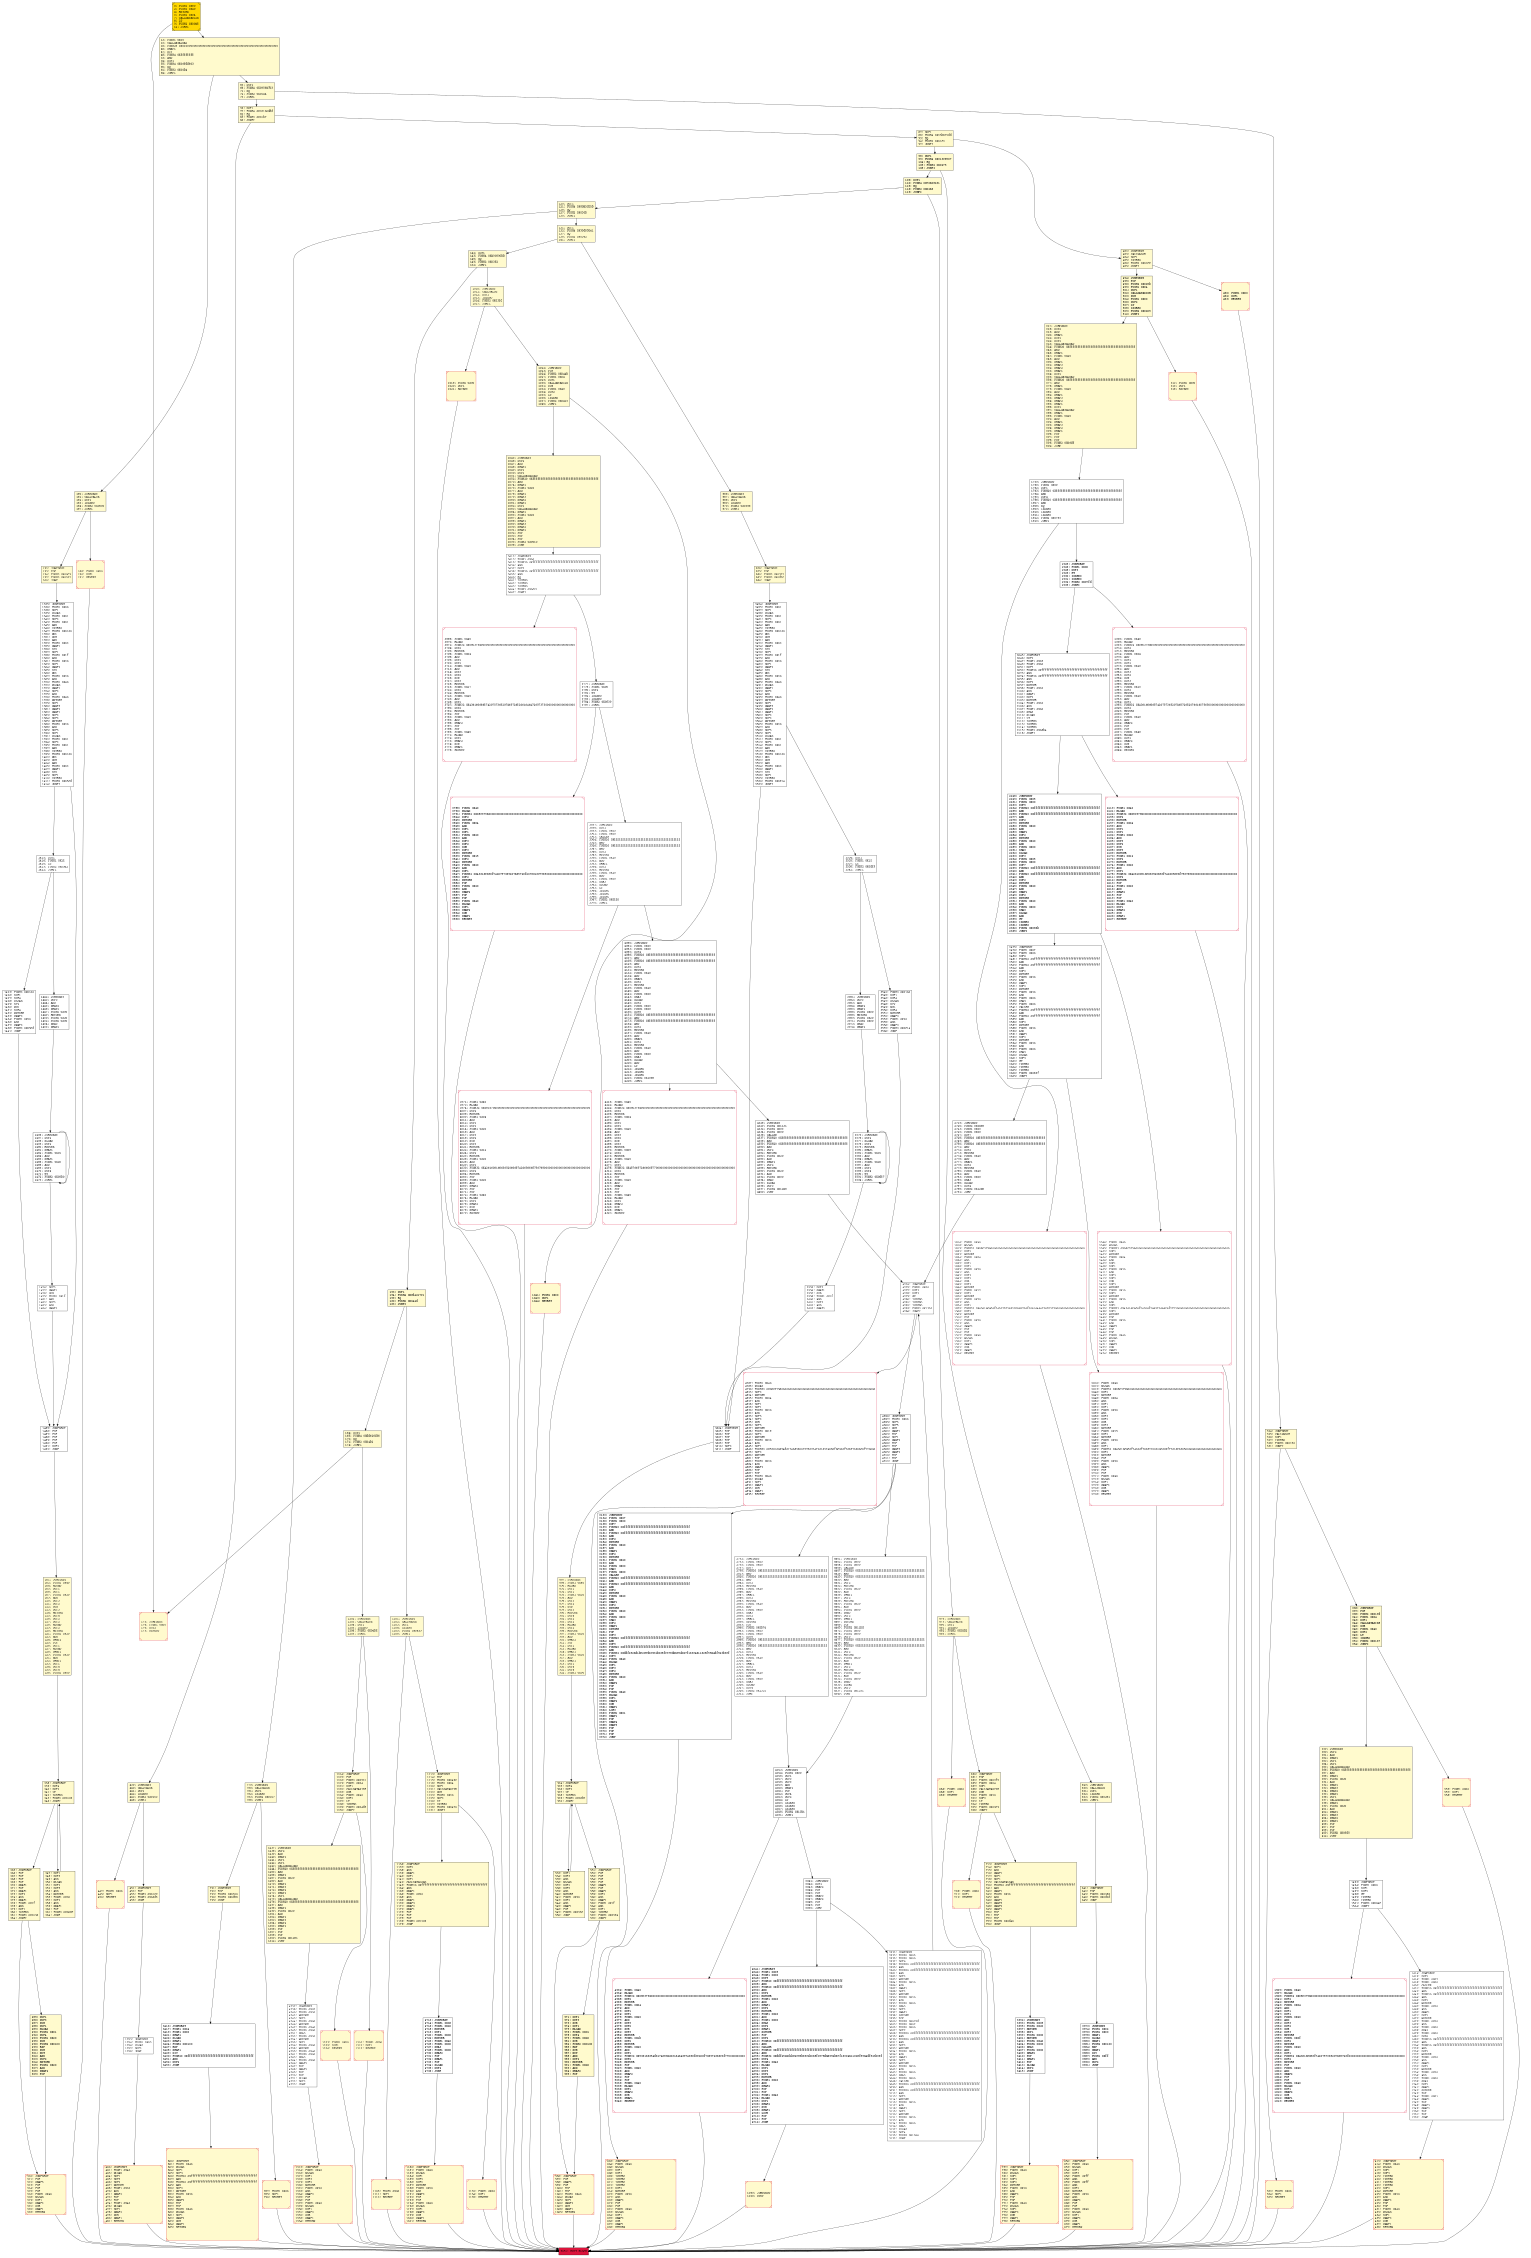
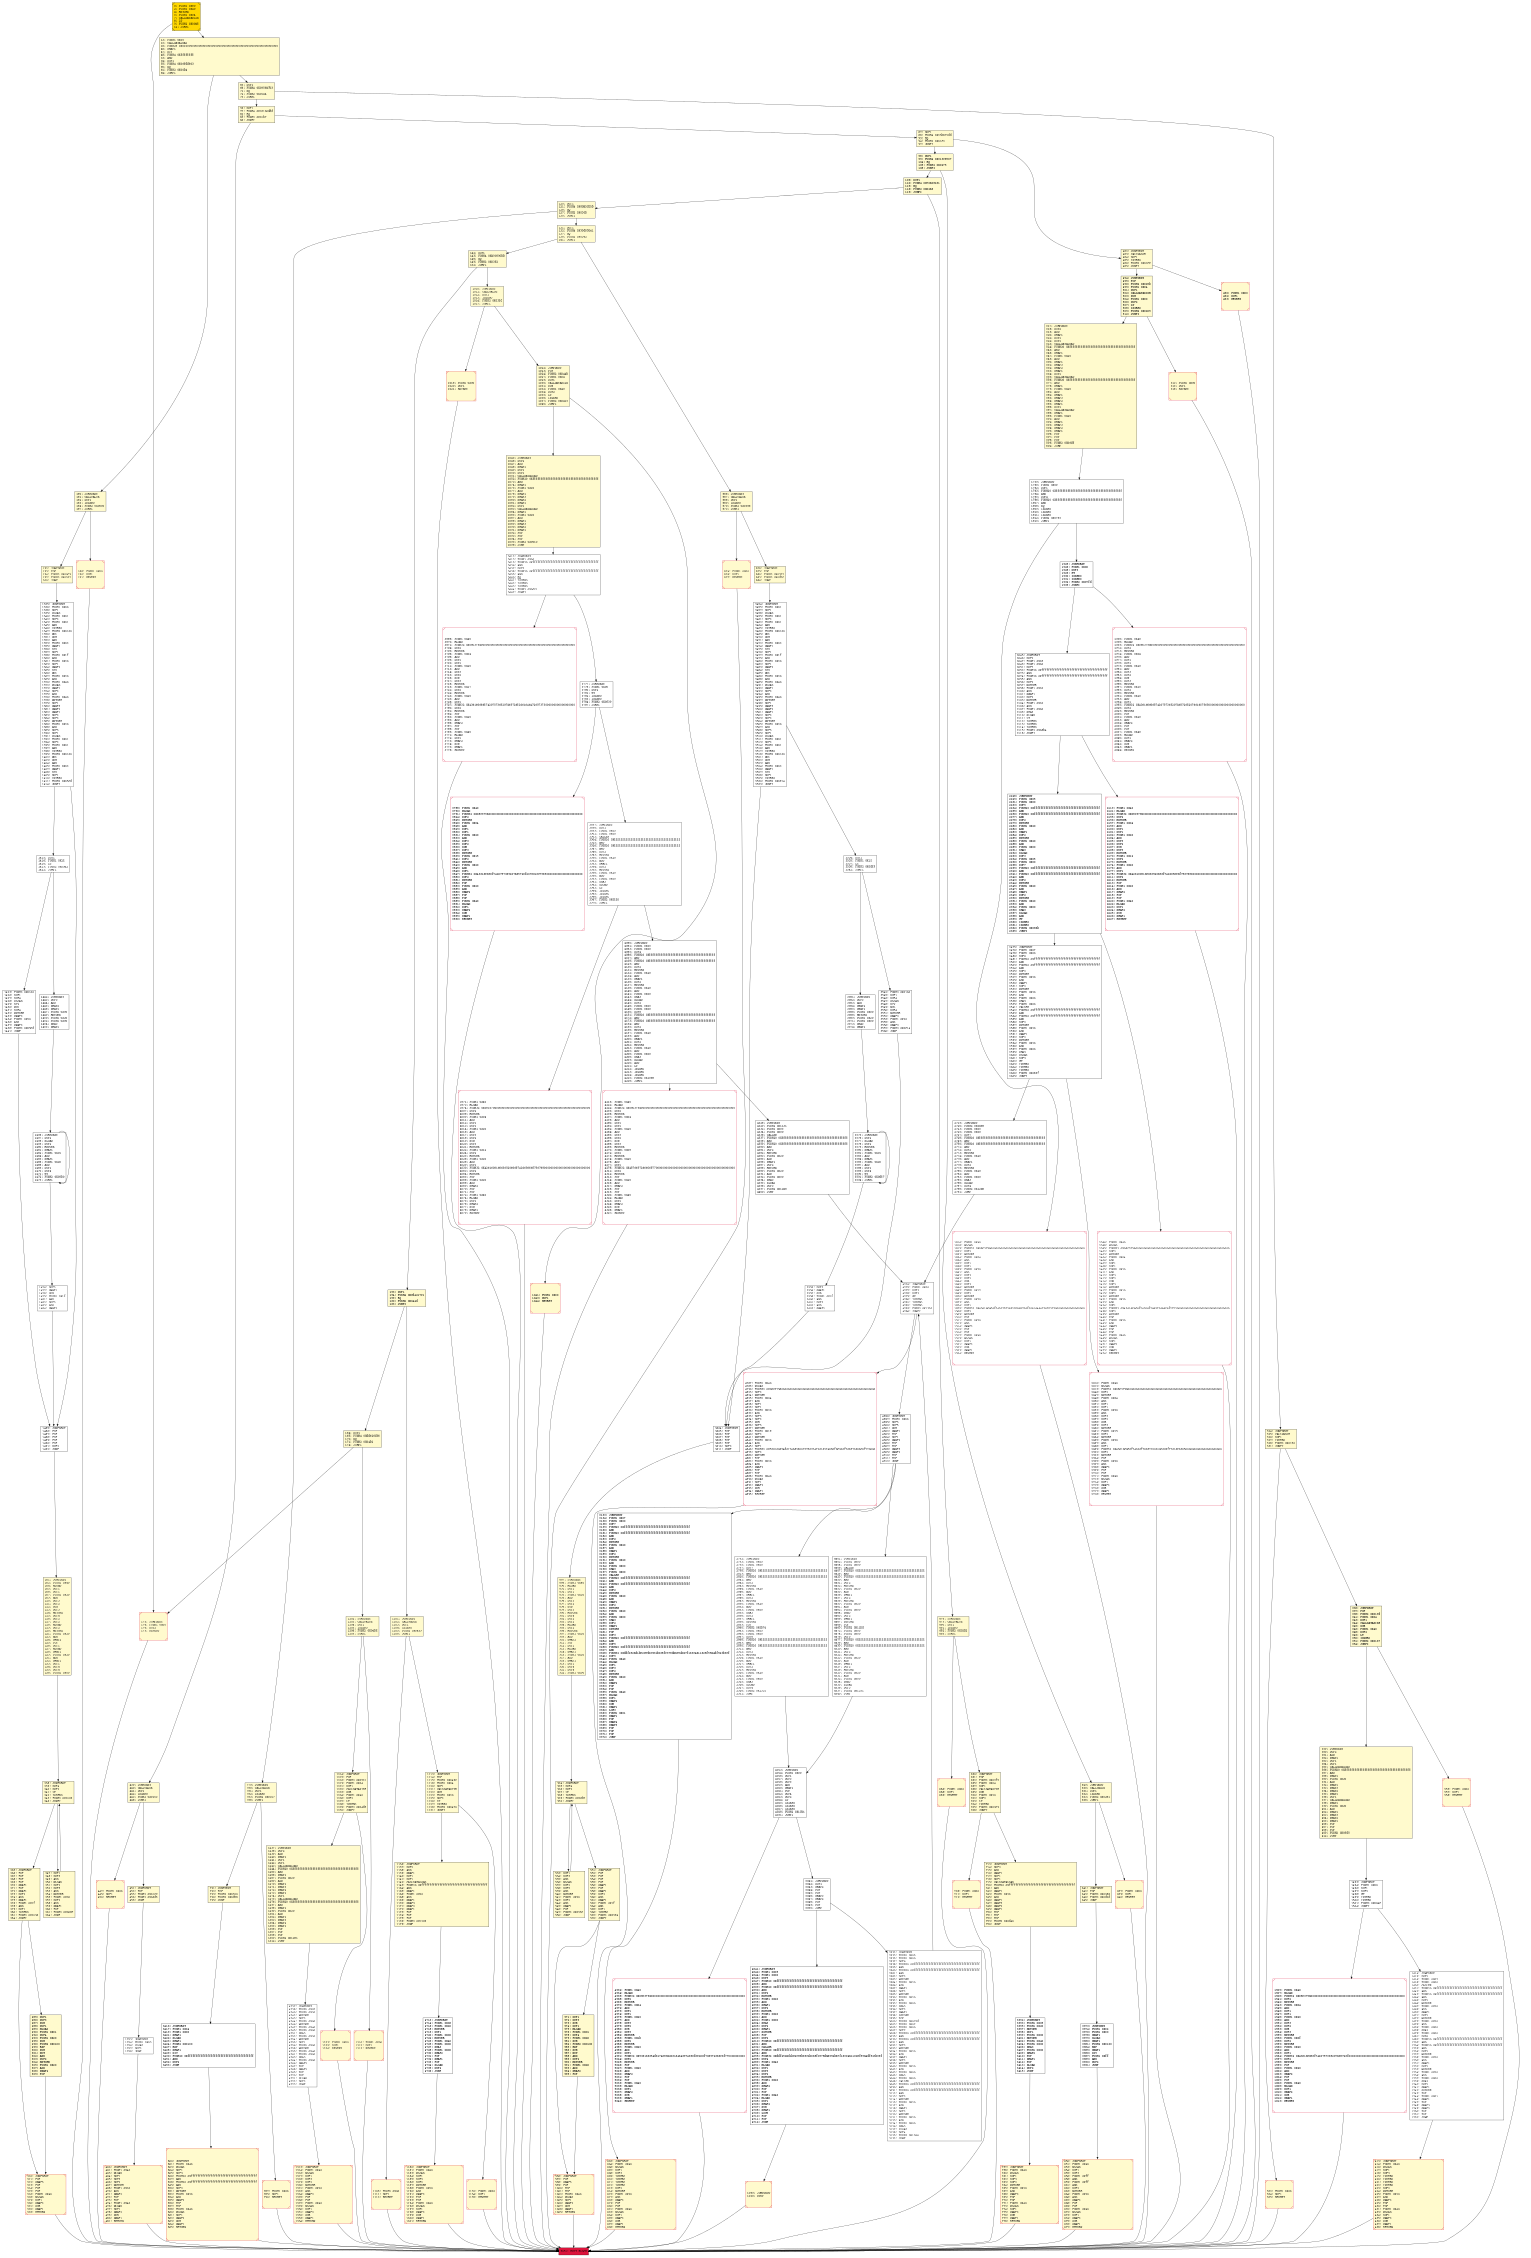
node "874: PUSH1 0x00 876: DUP1 877: REVERT": added
node "637: PUSH1 0x00 639: DUP1 640: REVERT": added
edge "175: JUMPDEST 176: PUSH1 0x00 178: DUP2 179: REVERT" -> "5051: EXIT BLOCK": added
